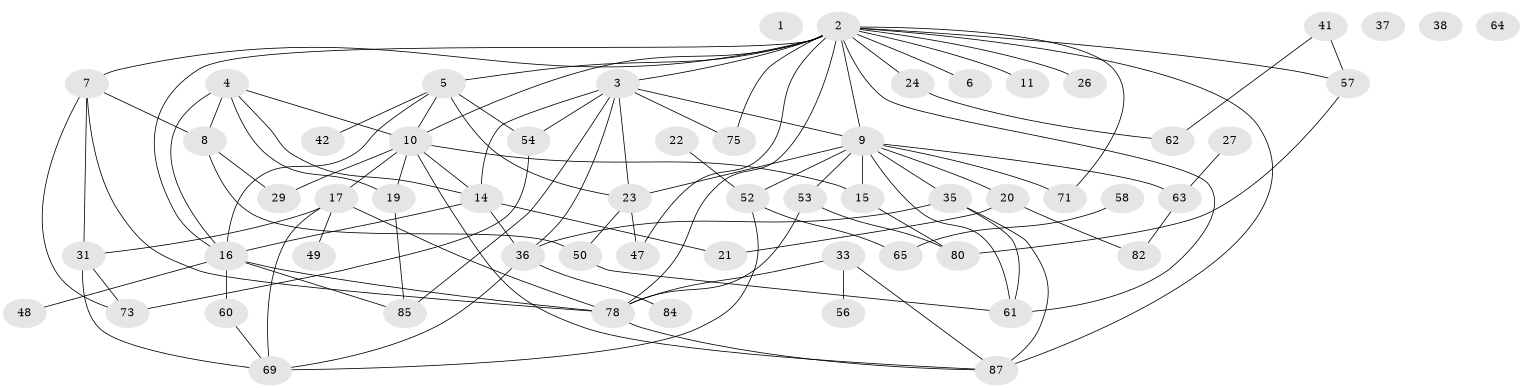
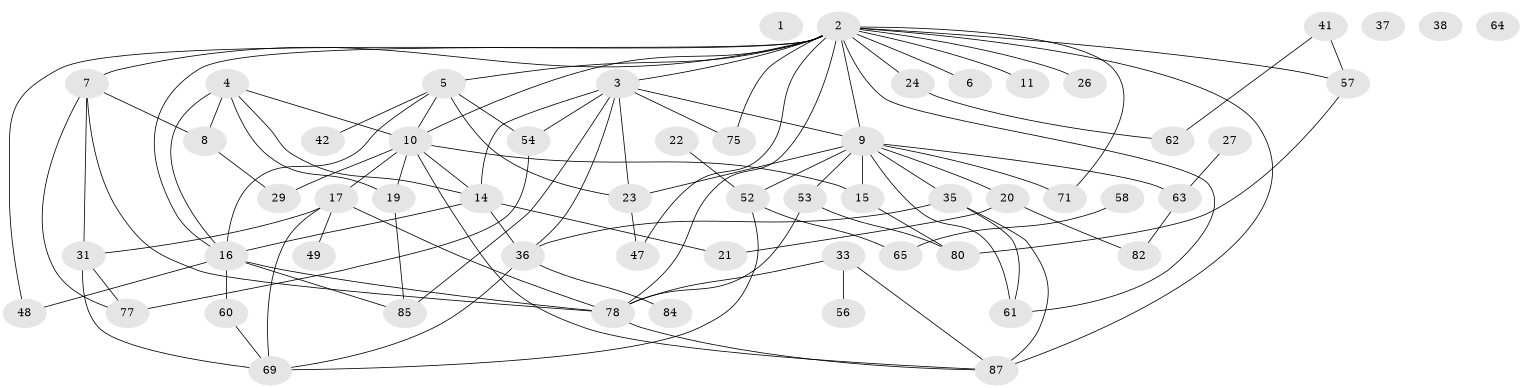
edge "2" -- "48": added
node "50": removed
node "73": label "73" -> "77"
